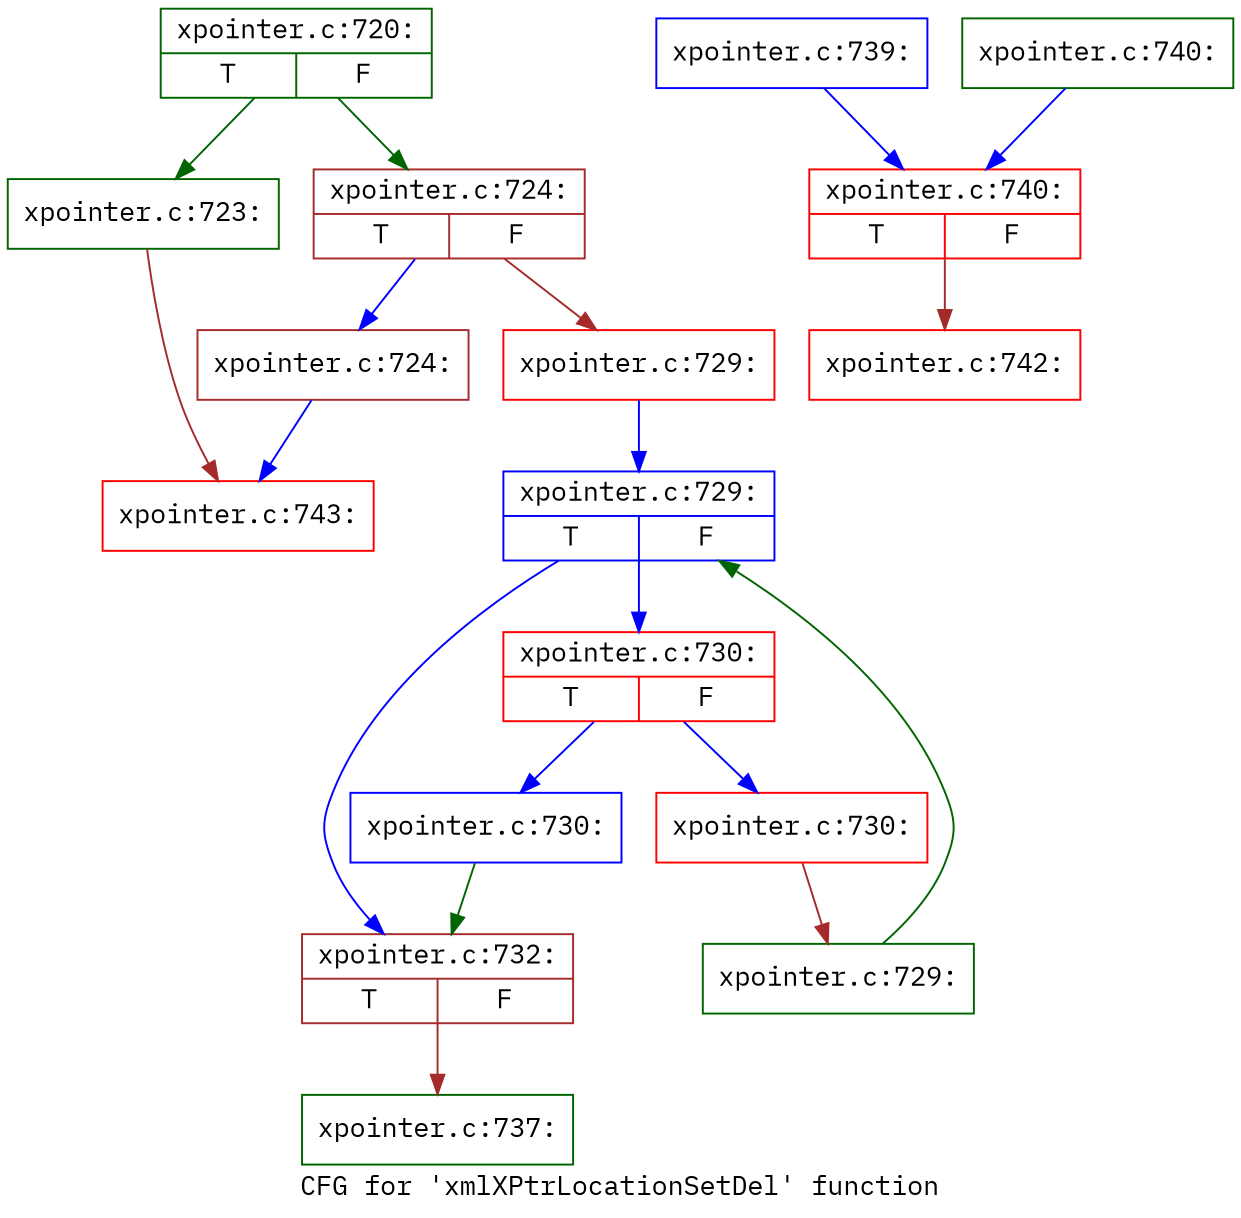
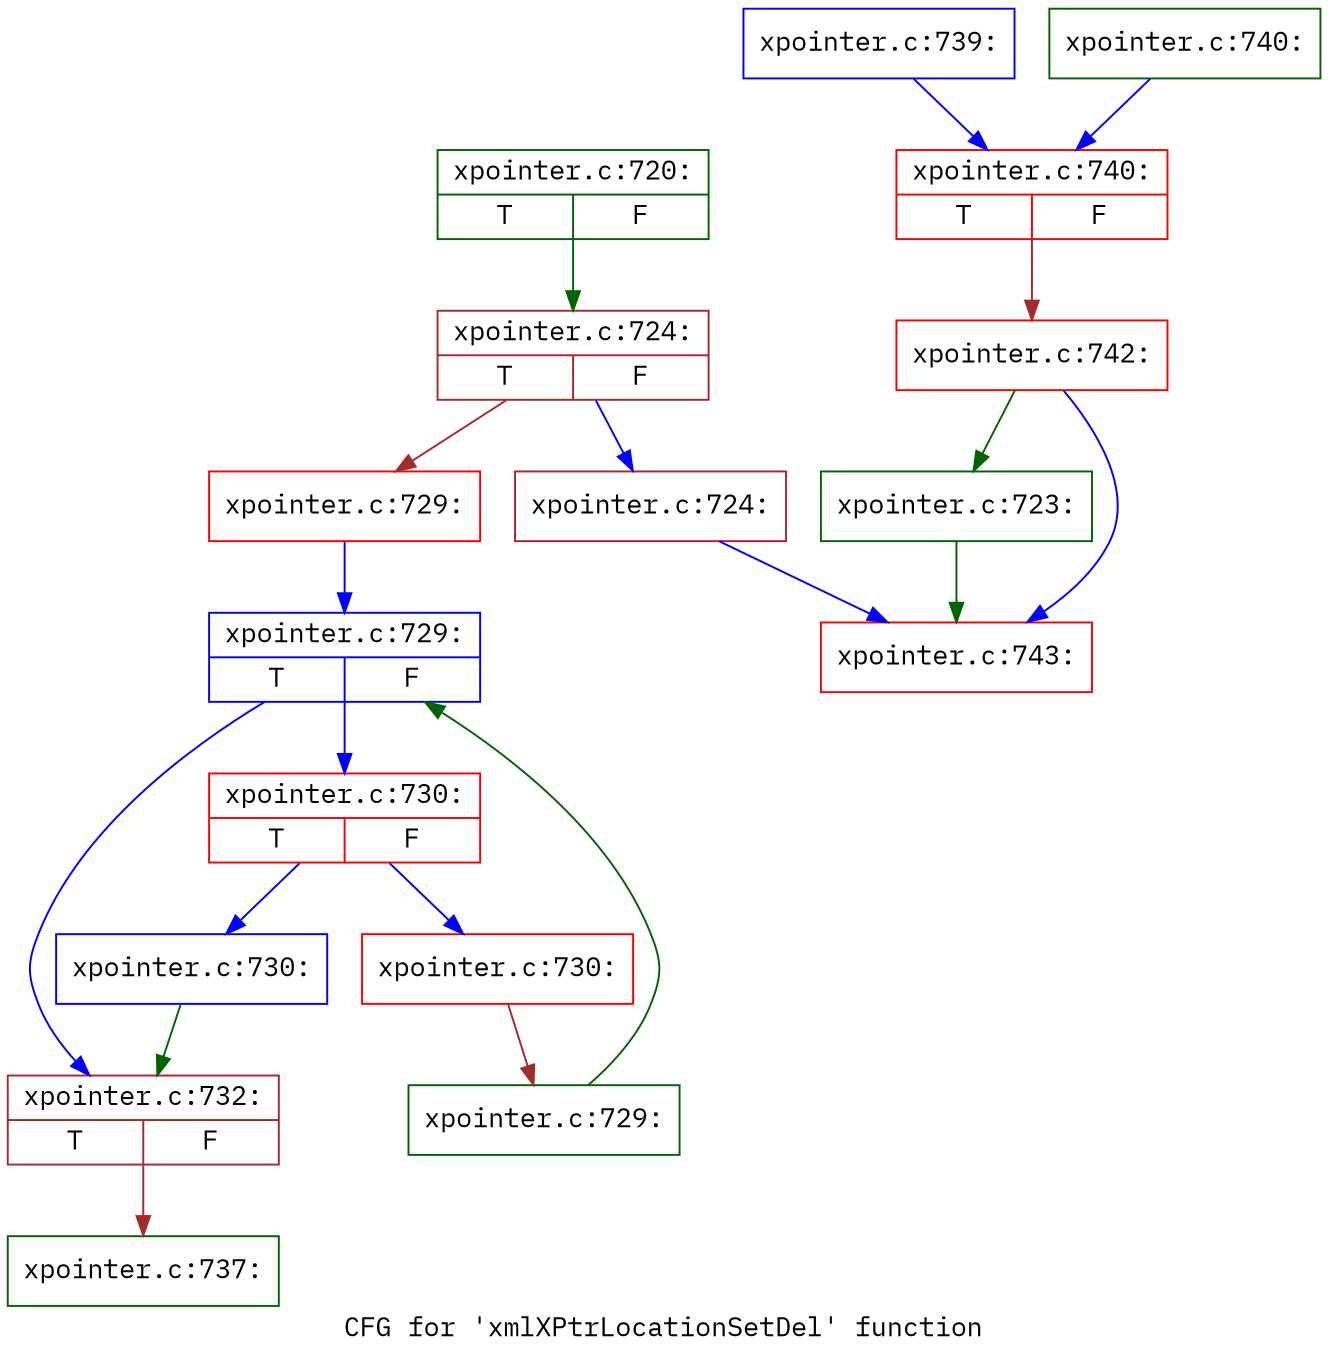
edge "xpointer.c:720:" -> "xpointer.c:723:": now "xpointer.c:742:" -> "xpointer.c:723:"
edge "xpointer.c:723:" -> "xpointer.c:743:": color brown -> darkgreen
edge "xpointer.c:742:" -> "xpointer.c:743:": added
